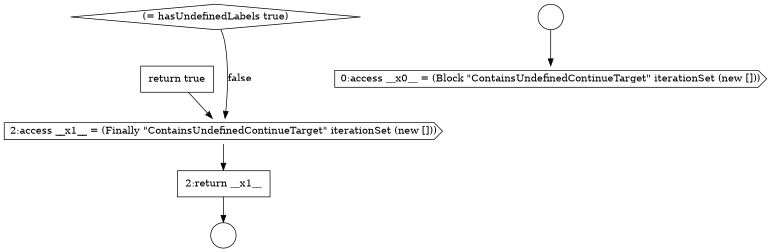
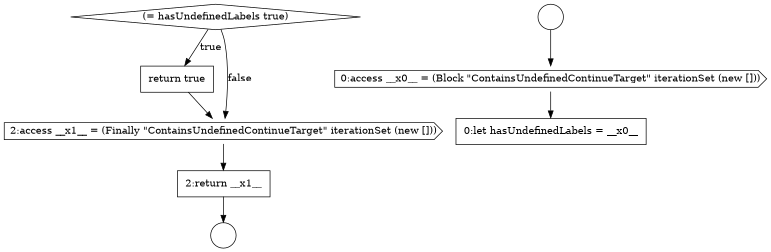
edge "(= hasUndefinedLabels true)" -> "return true": added, label "true"
node "0:let hasUndefinedLabels = __x0__": added
